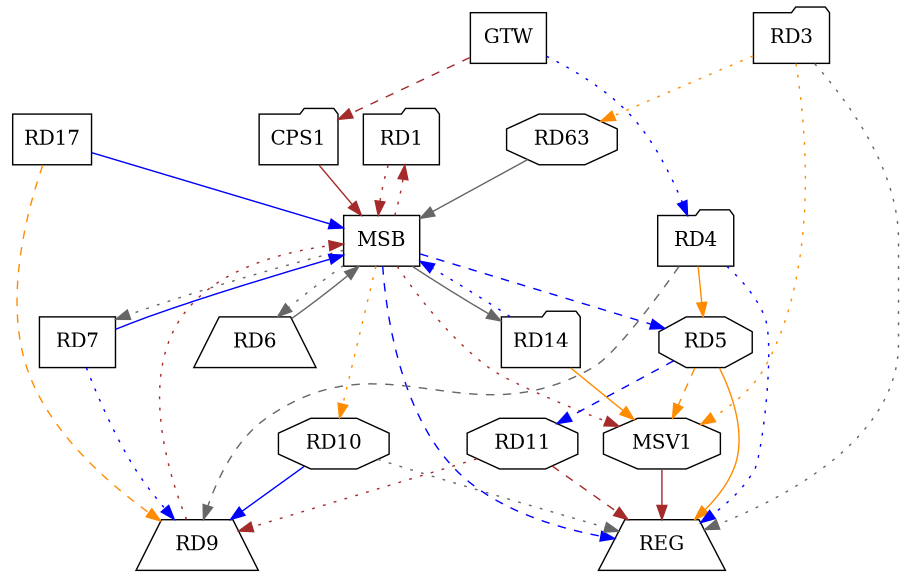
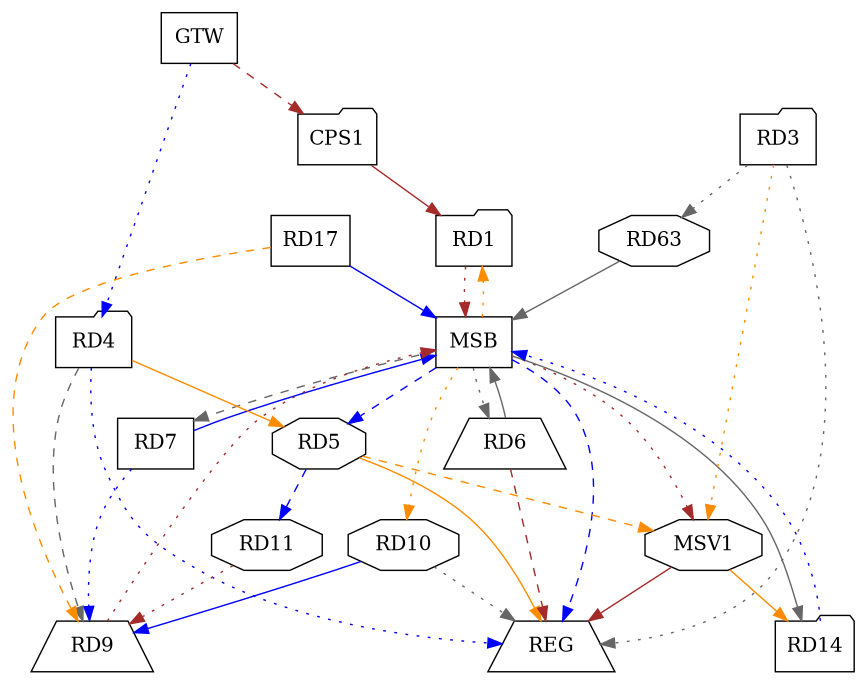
edge "RD3" -> "RD63": color darkorange -> gray40
edge "CPS1" -> "MSB": now "CPS1" -> "RD1"
edge "MSB" -> "RD1": color brown -> darkorange
edge "MSB" -> "RD7": style dotted -> dashed
edge "RD14" -> "MSV1": reversed
edge "RD11" -> "REG": now "RD6" -> "REG"
